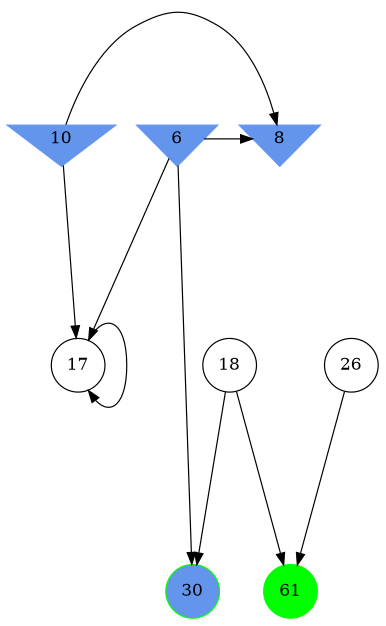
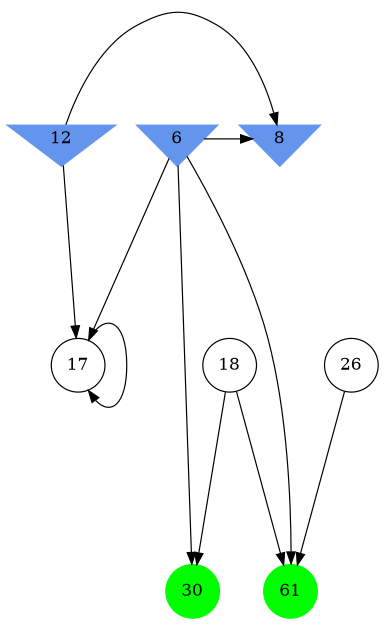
node "10": label "10" -> "12"
edge "6" -> "61": added
node "30": fillcolor cornflowerblue -> green
